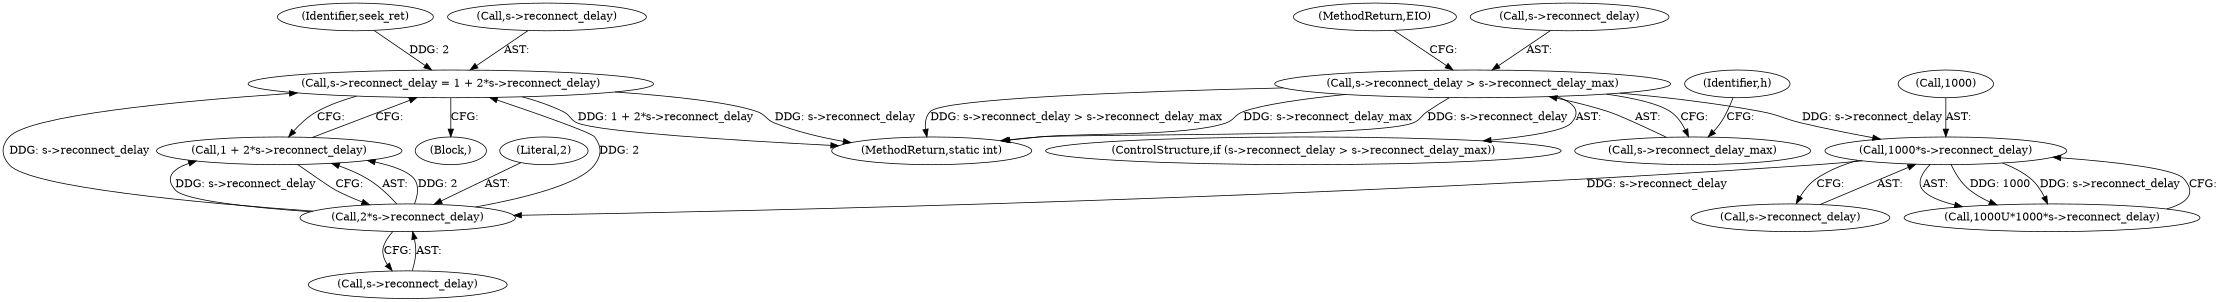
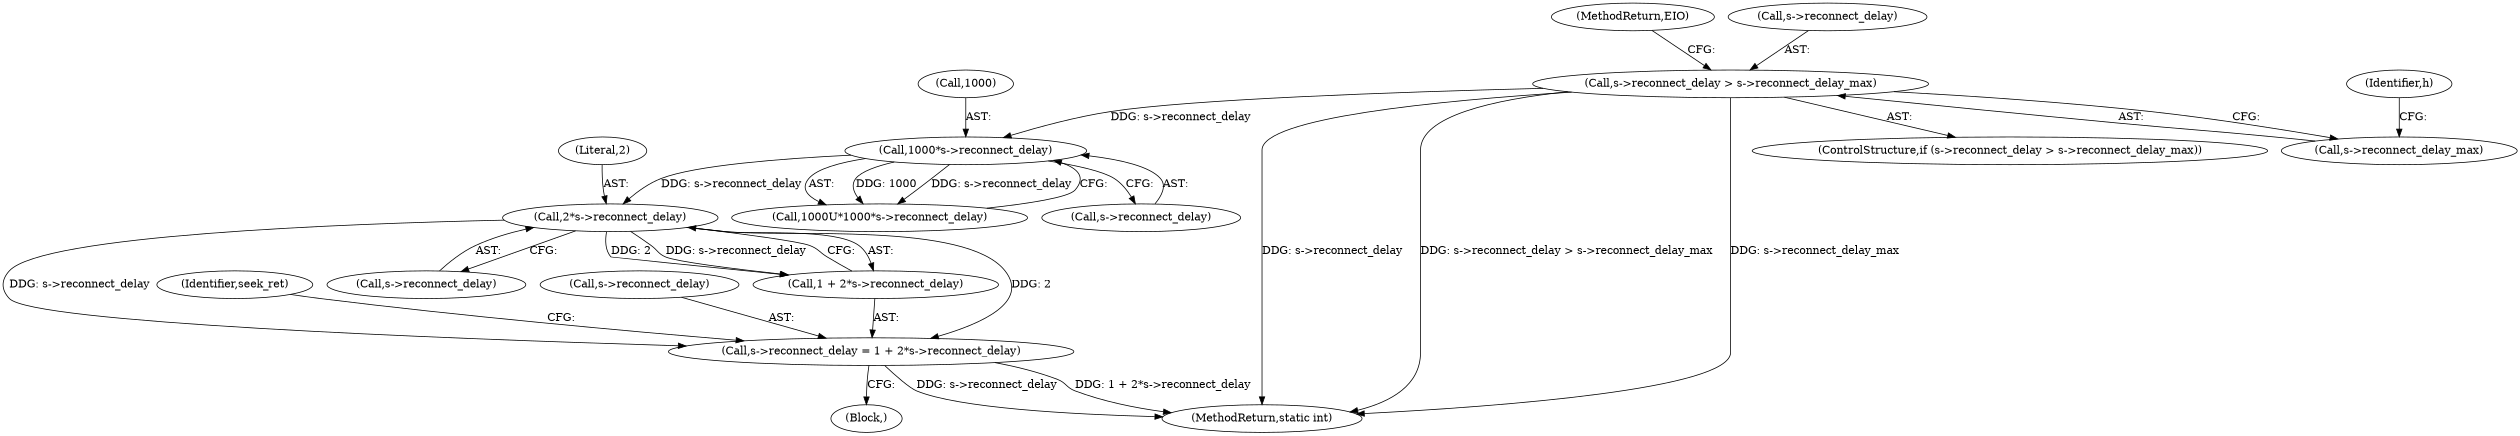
edge "(Identifier,seek_ret)" -> "(Call,s->reconnect_delay = 1 + 2*s->reconnect_delay)": label "DDG: 2" -> "CFG: "
edge "(Call,s->reconnect_delay = 1 + 2*s->reconnect_delay)" -> "(Call,1 + 2*s->reconnect_delay)": removed, label "CFG:"
edge "(Call,1 + 2*s->reconnect_delay)" -> "(Call,s->reconnect_delay = 1 + 2*s->reconnect_delay)": label "CFG: " -> "AST: "
